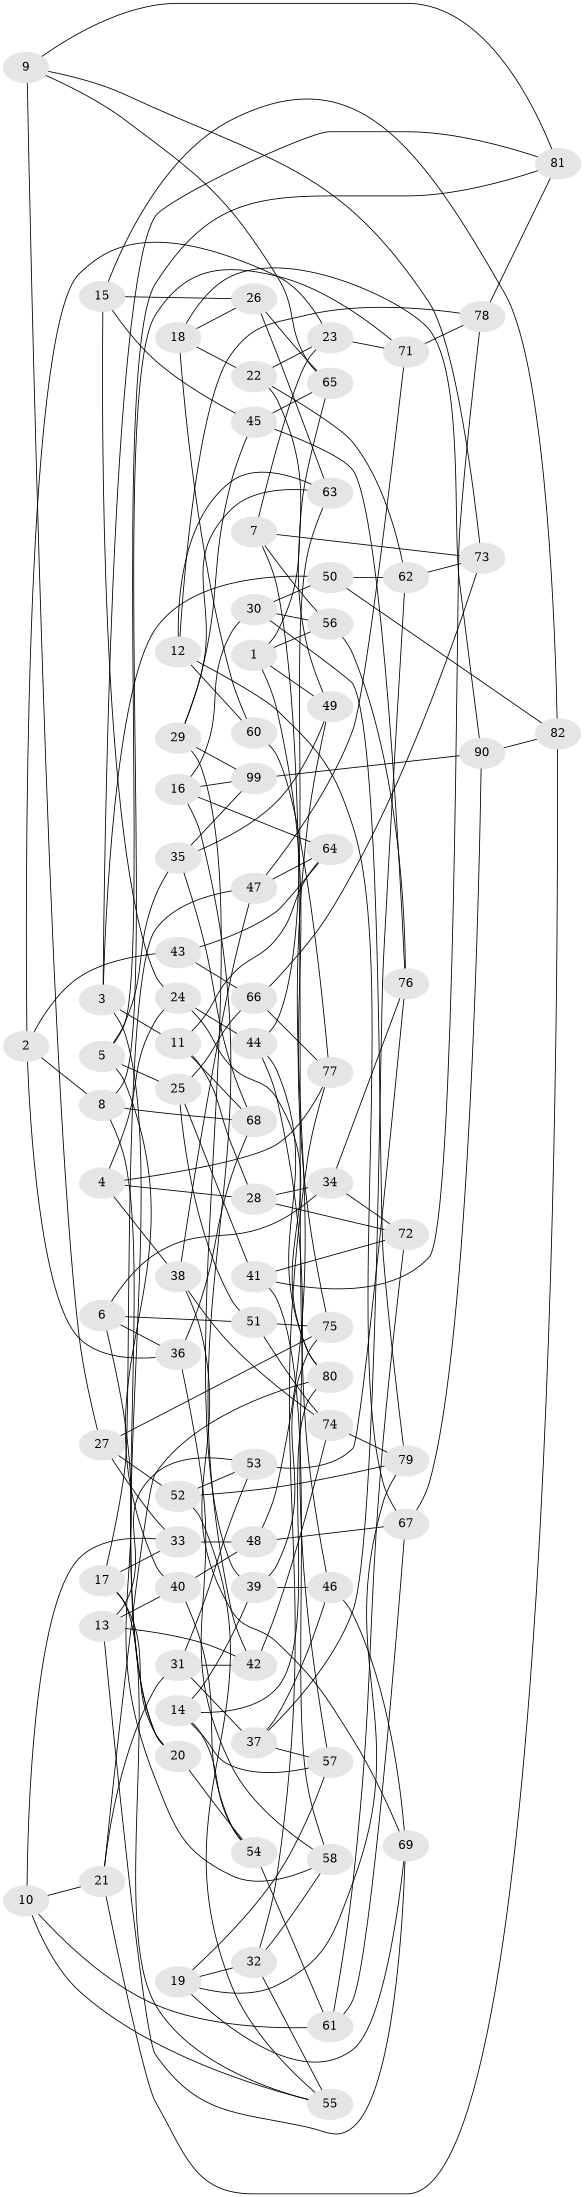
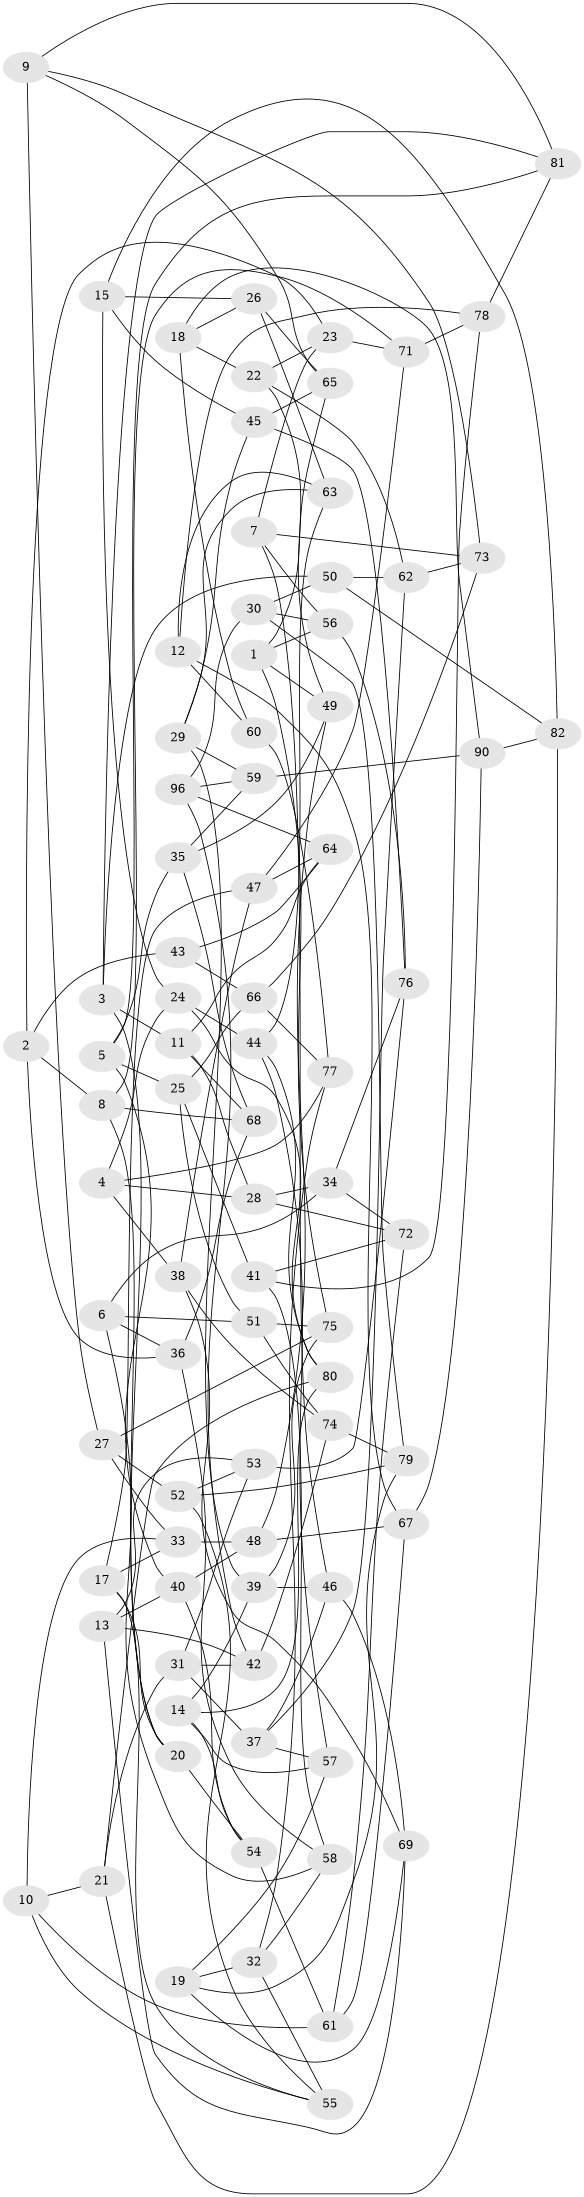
node "99": label "99" -> "59"
node "16": label "16" -> "96"
